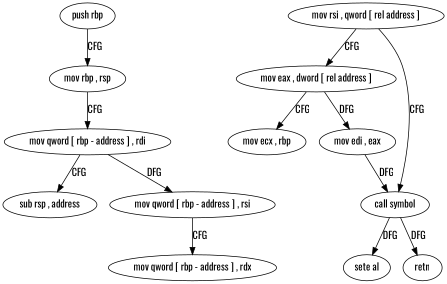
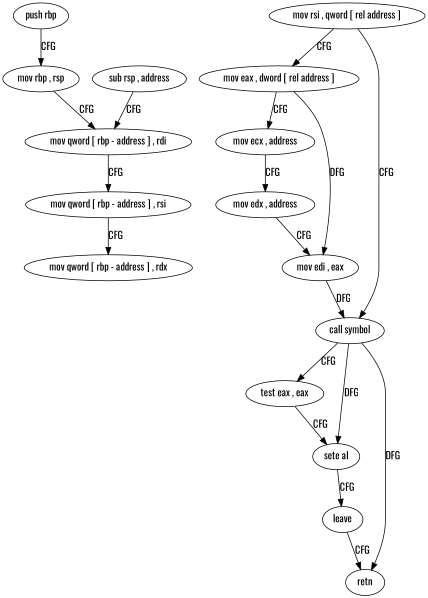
node "mov ecx , rbp": label "mov ecx , rbp" -> "mov ecx , address"
edge "mov qword [ rbp - address ] , rdi" -> "sub rsp , address": reversed
edge "mov qword [ rbp - address ] , rdi" -> "mov qword [ rbp - address ] , rsi": label "DFG" -> "CFG"
node "mov edx , address": added
node "test eax , eax": added
node "leave": added
